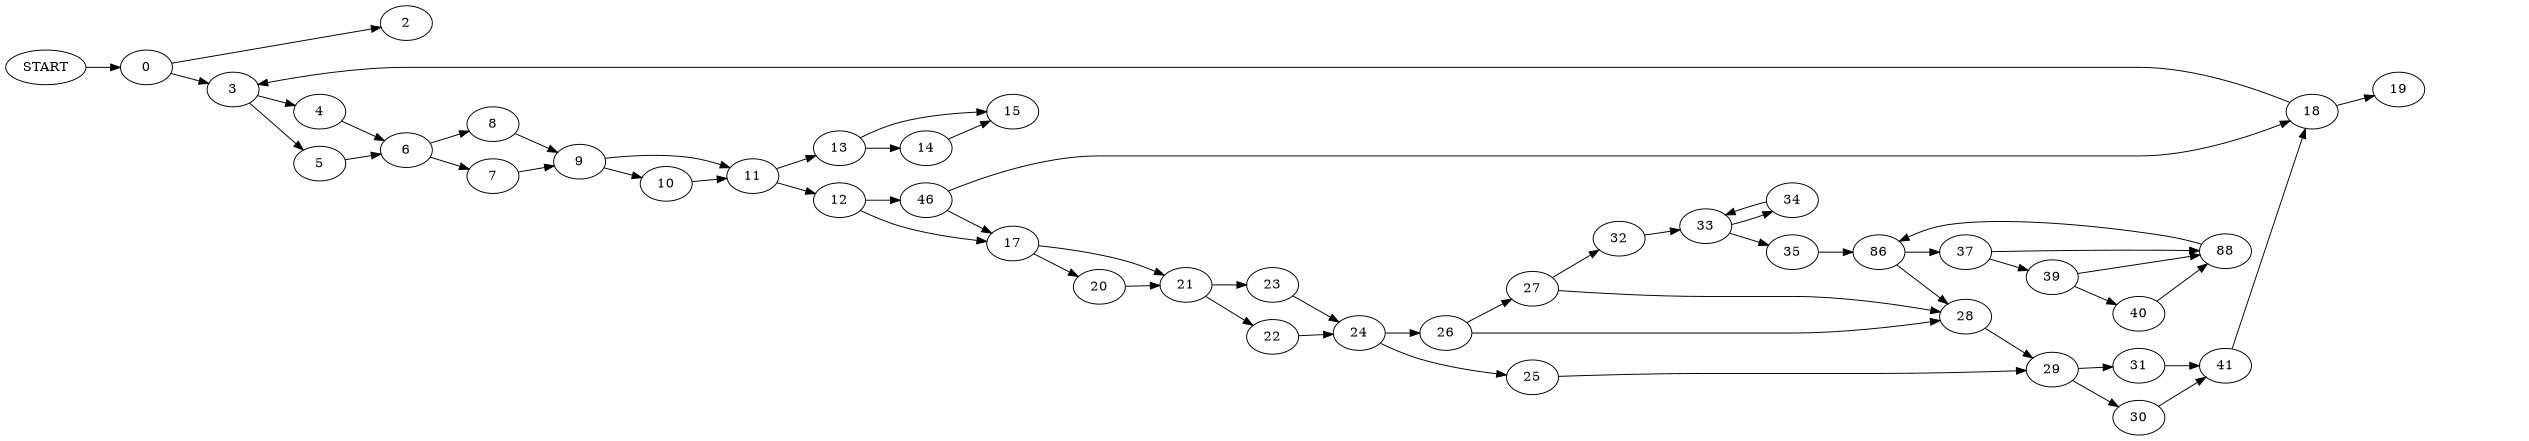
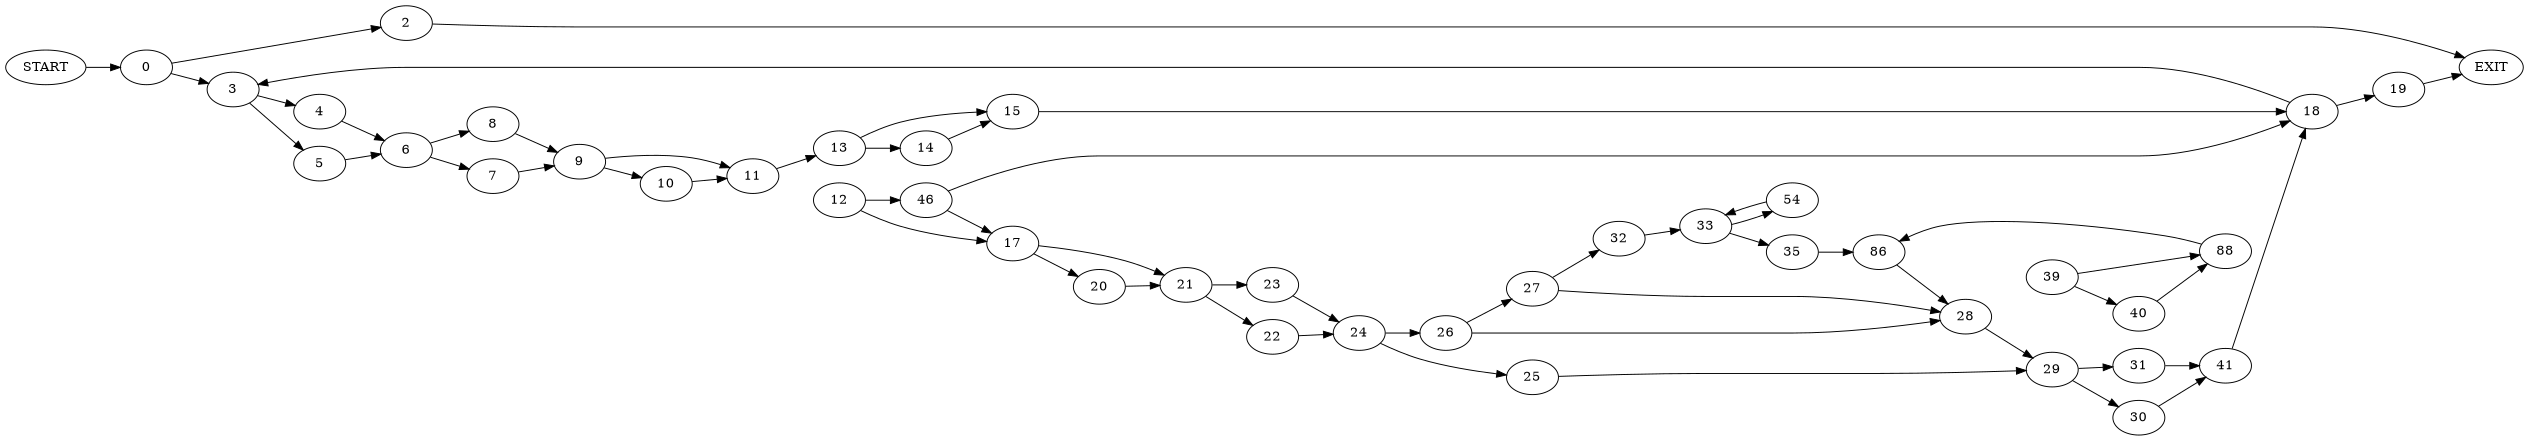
node "EXIT": added
edge "15" -> "18": added
edge "11" -> "12": removed
node "34": label "34" -> "54"
node "37": removed
